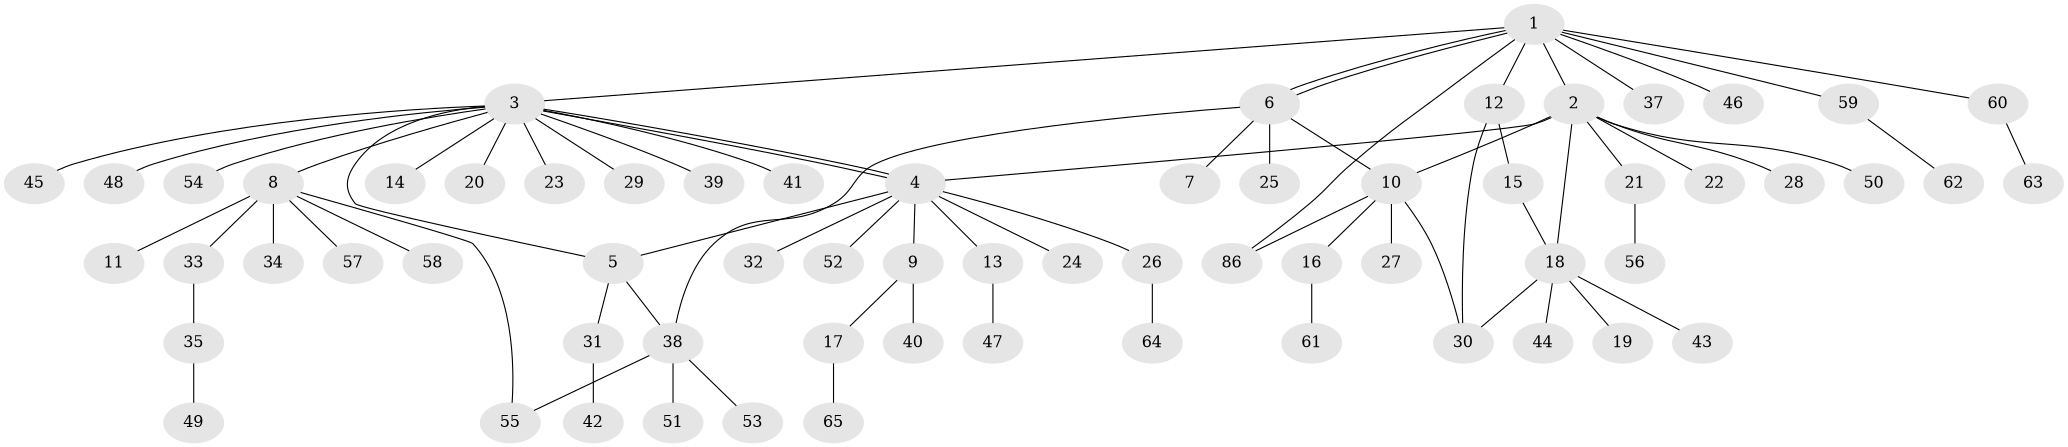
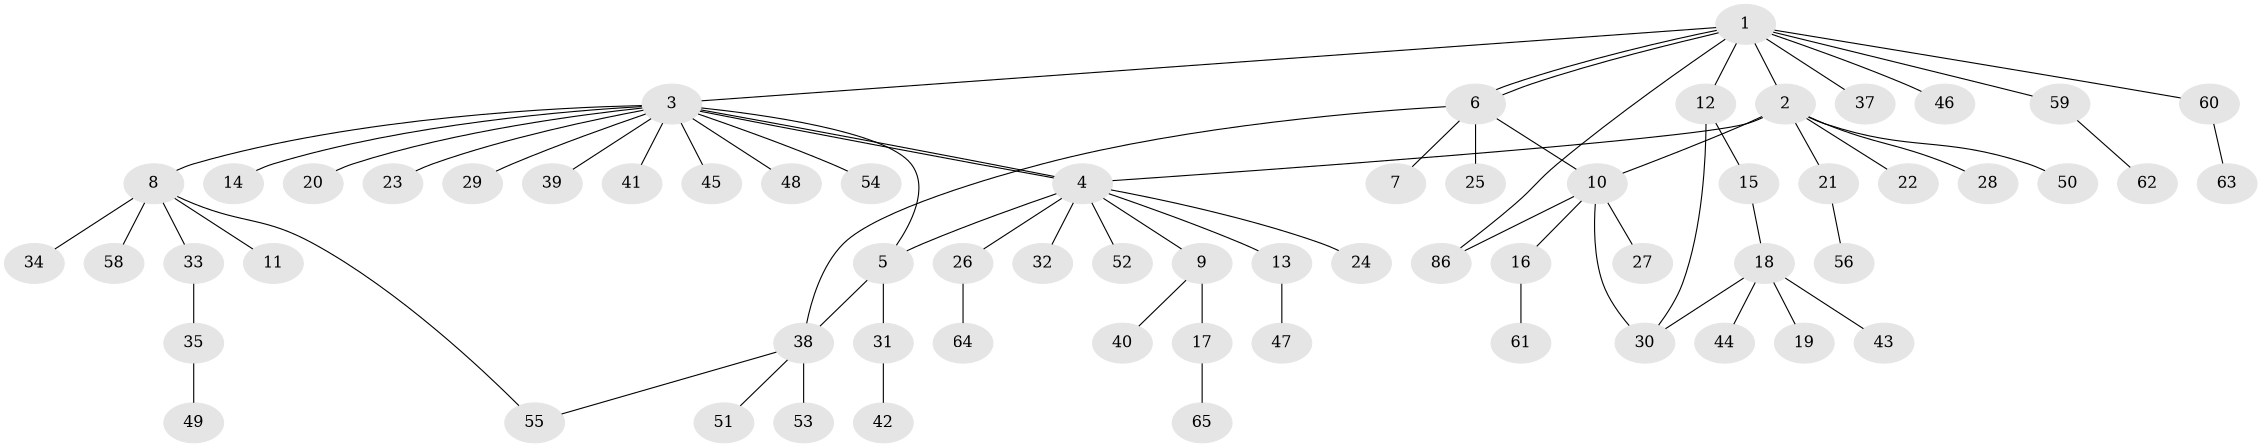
edge "2" -- "18": removed
node "57": removed
